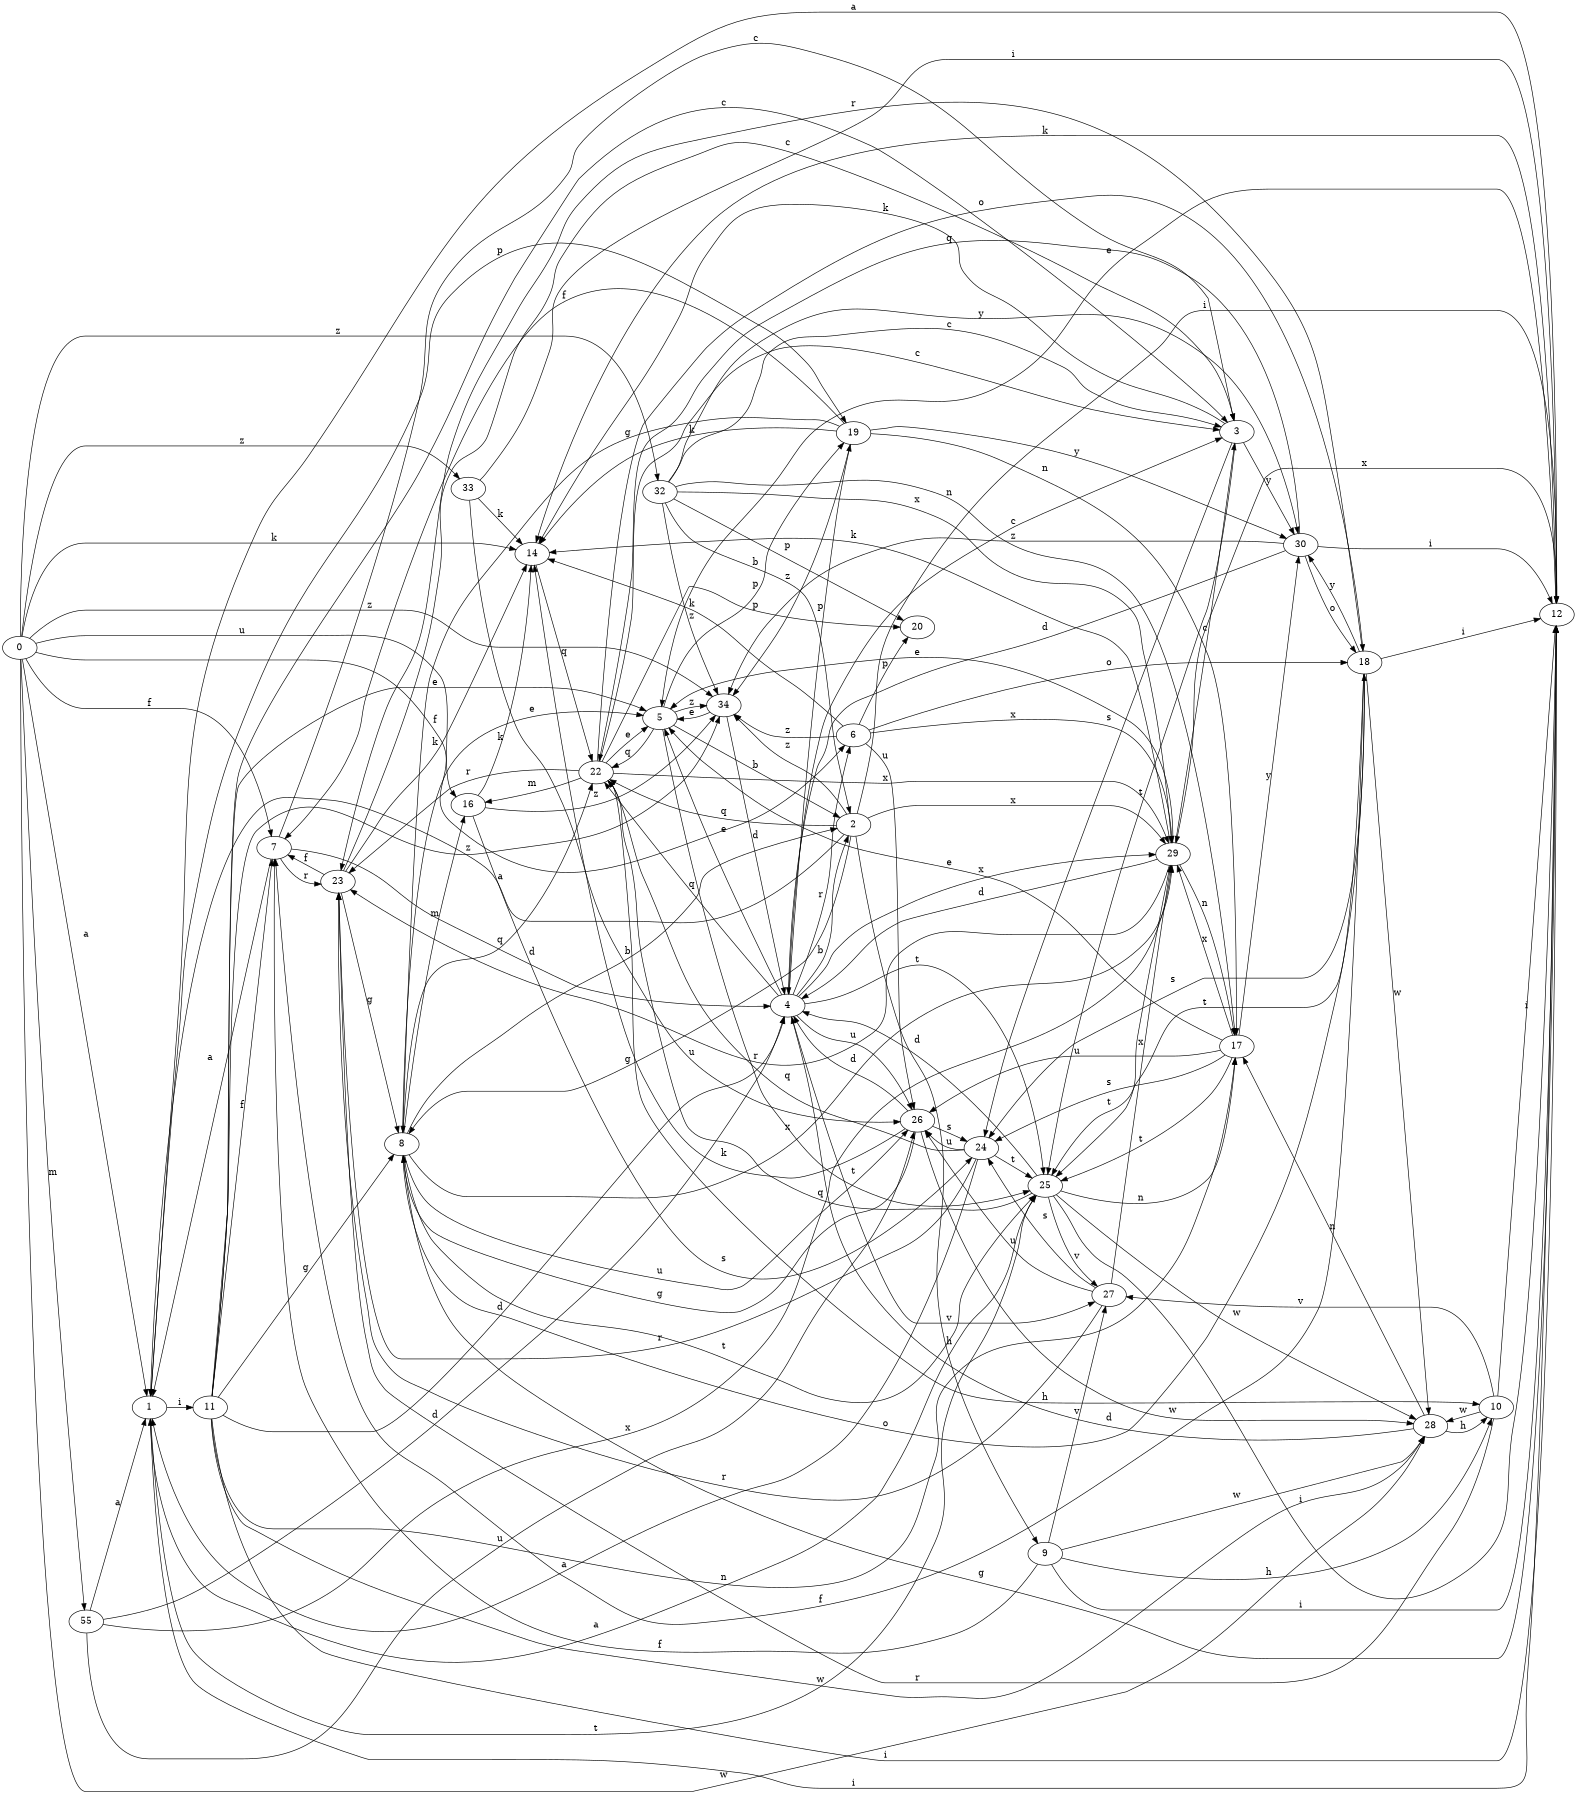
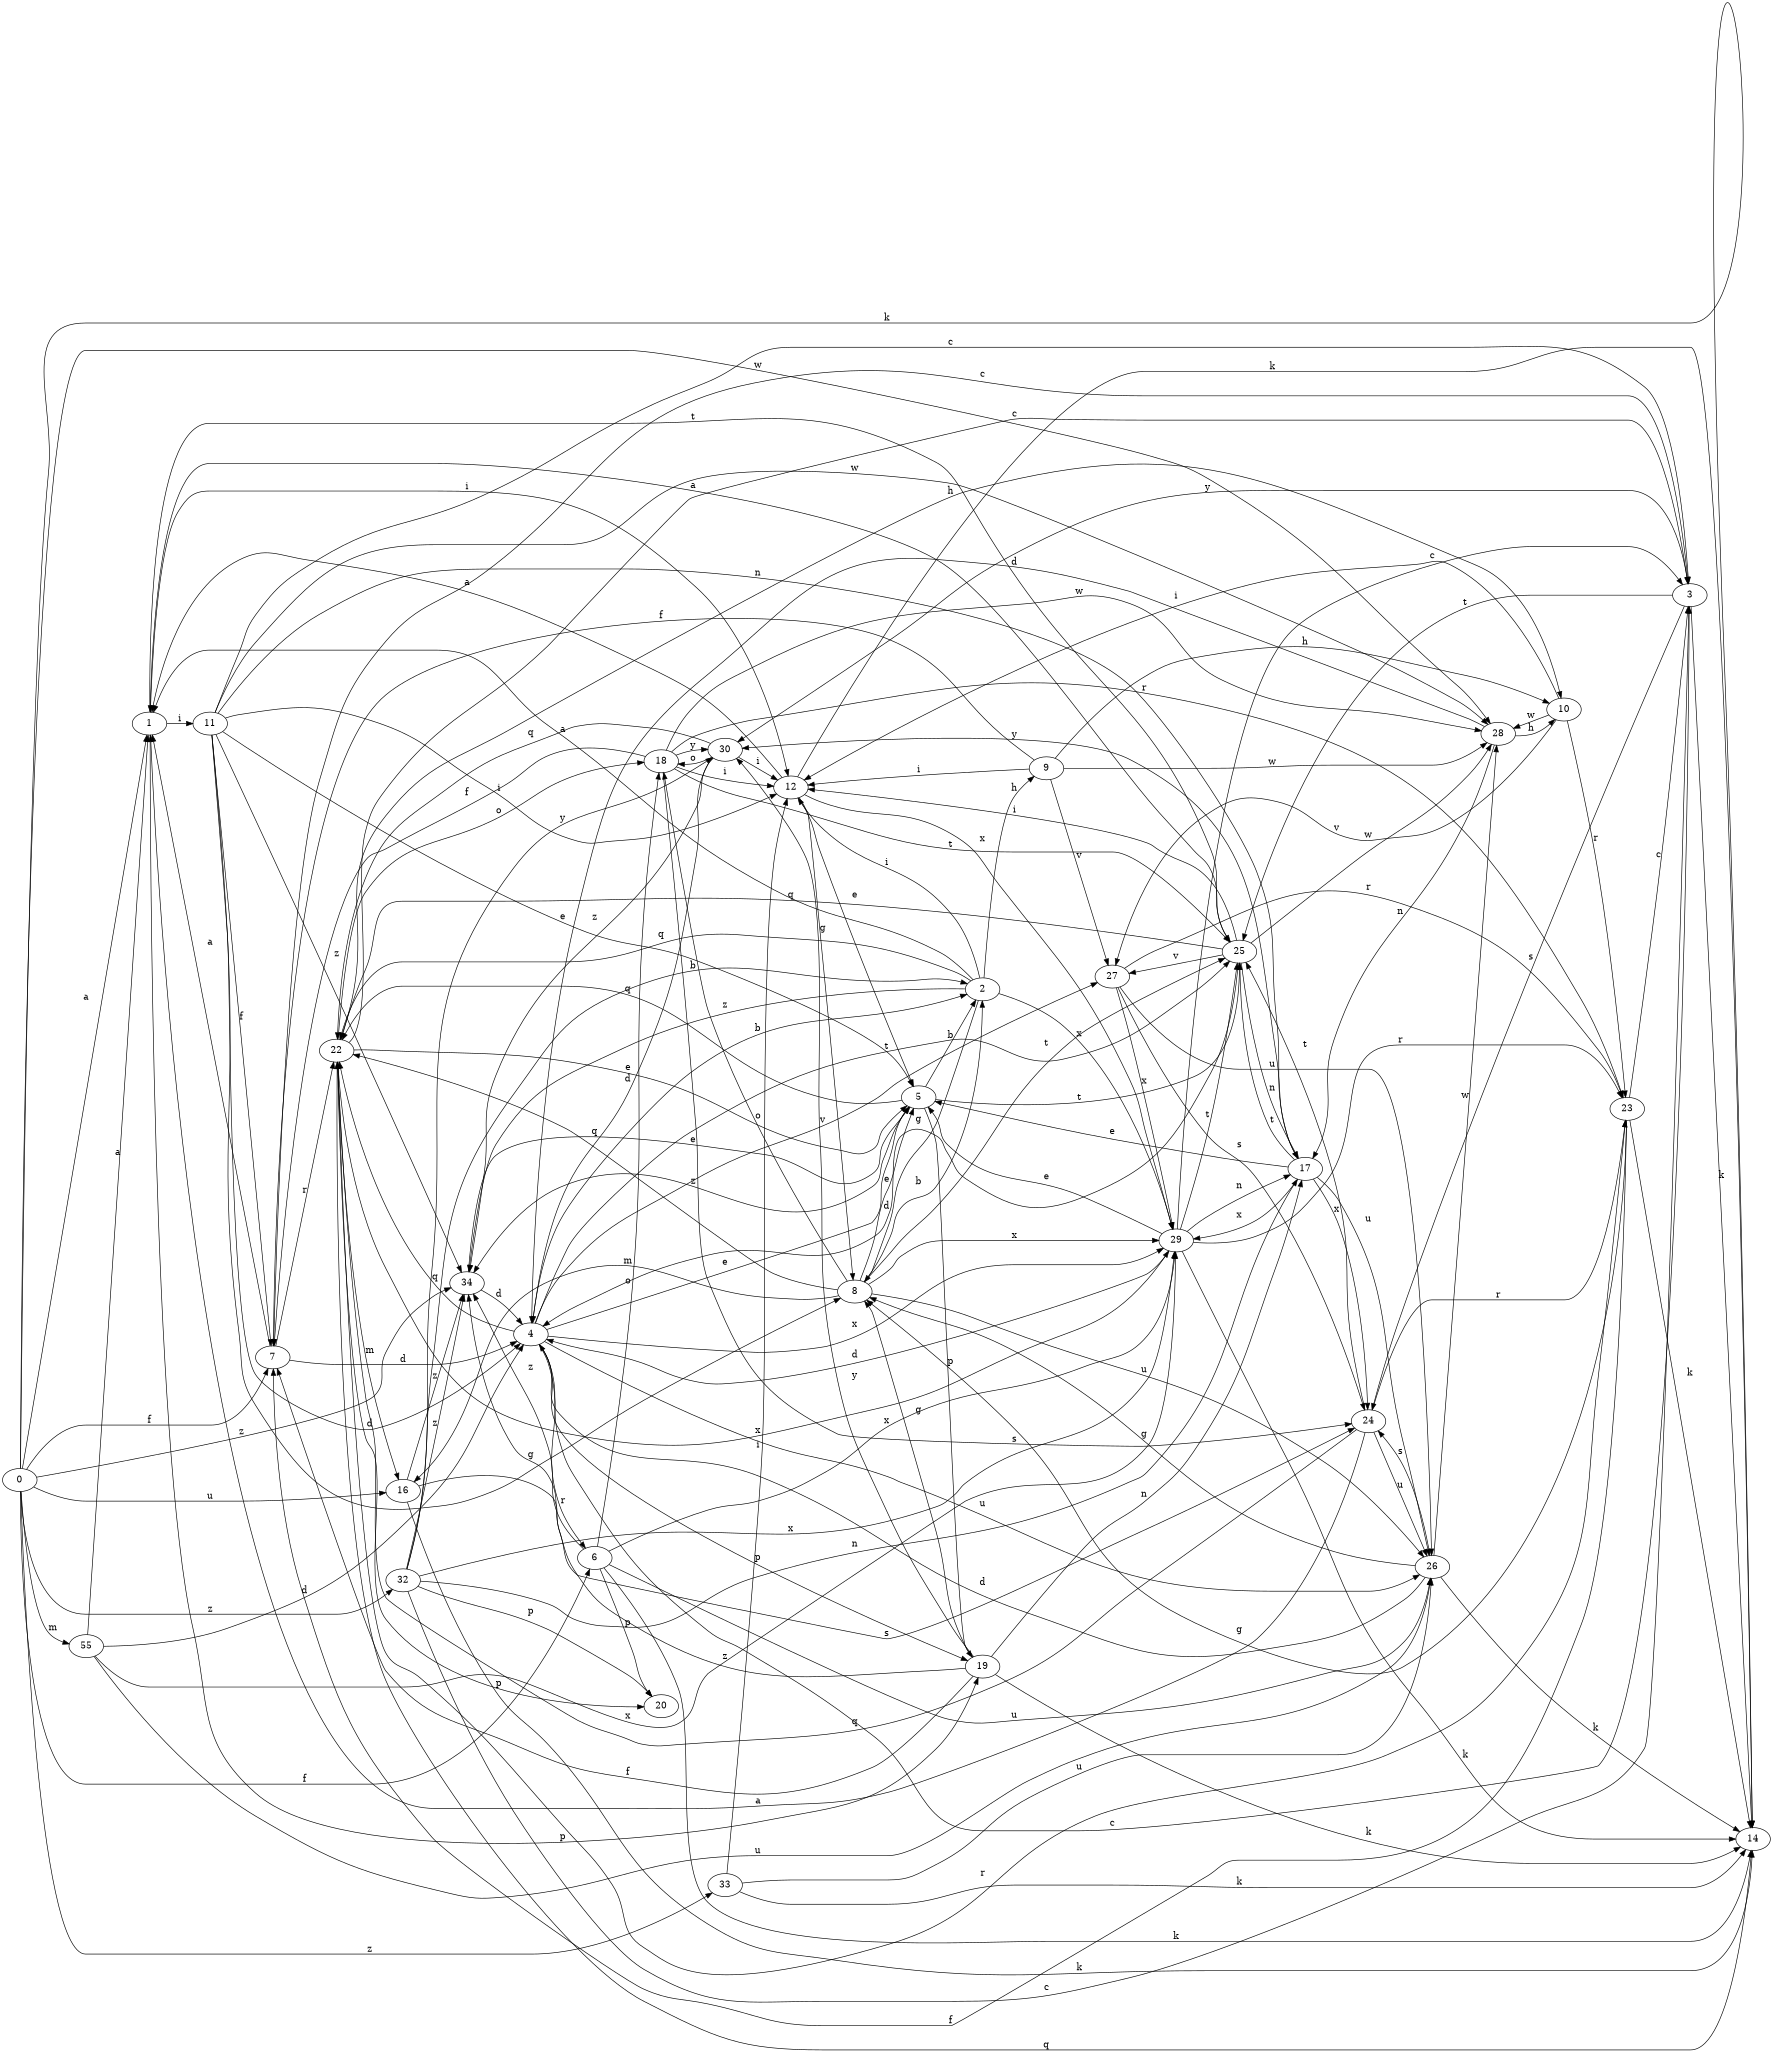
edge "7" -> "23": now "7" -> "22"
edge "17" -> "24": label "s" -> "x"
